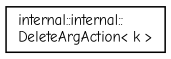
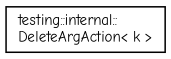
node "internal::internal:: DeleteArgAction< k >": label "internal::internal:: DeleteArgAction< k >" -> "testing::internal:: DeleteArgAction< k >"
